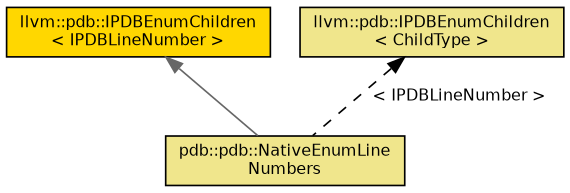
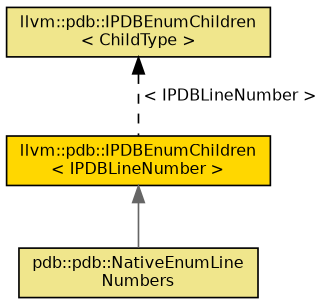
edge "pdb::pdb::NativeEnumLine Numbers" -> "llvm::pdb::IPDBEnumChildren < ChildType >": now "llvm::pdb::IPDBEnumChildren < IPDBLineNumber >" -> "llvm::pdb::IPDBEnumChildren < ChildType >"
